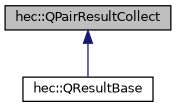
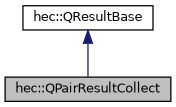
edge "hec::QResultBase" -> "hec::QPairResultCollect": reversed
